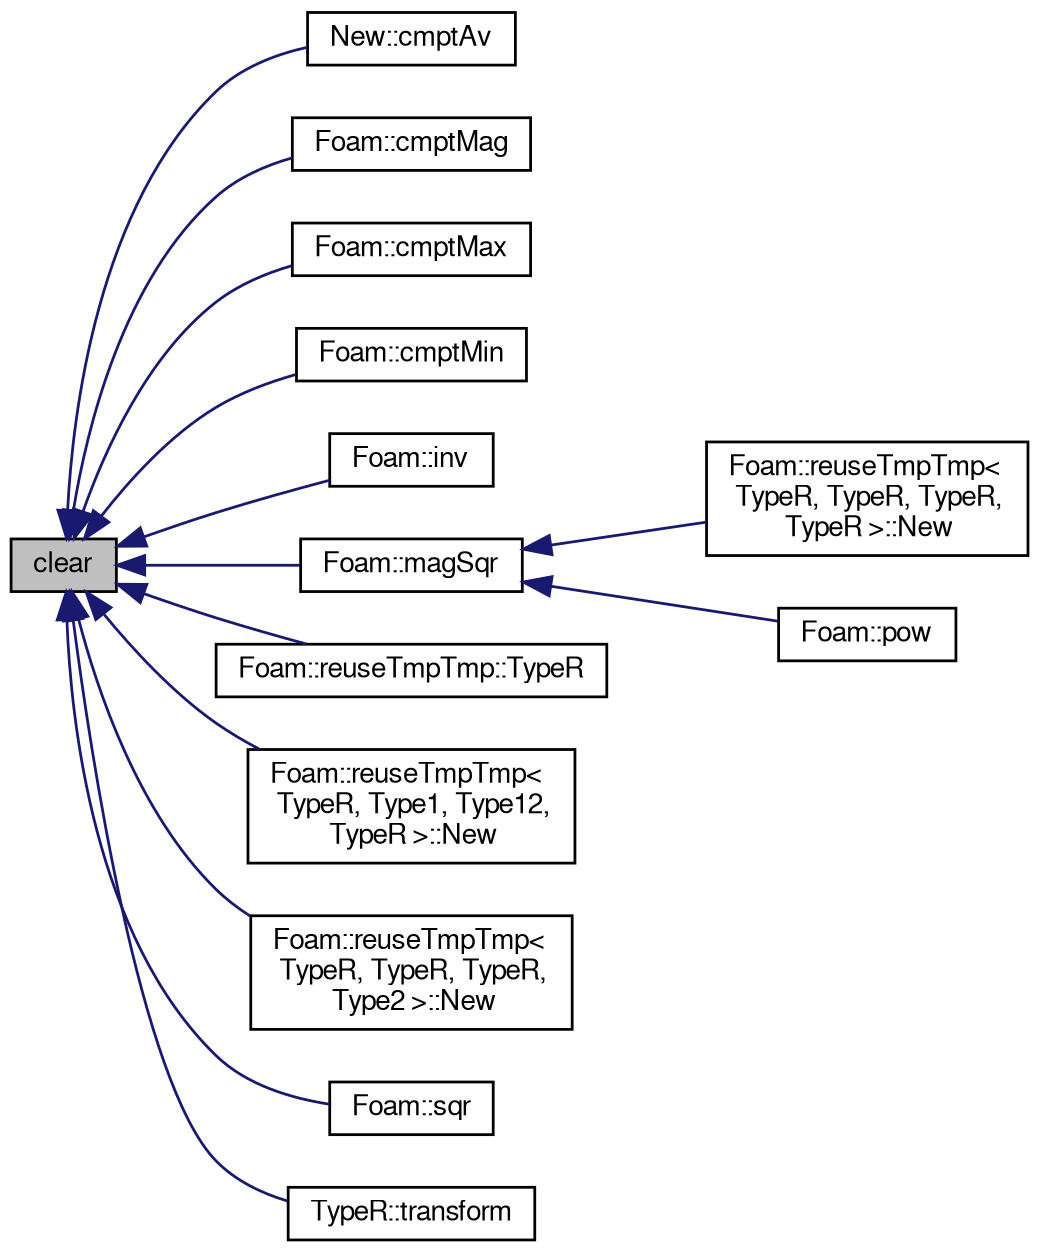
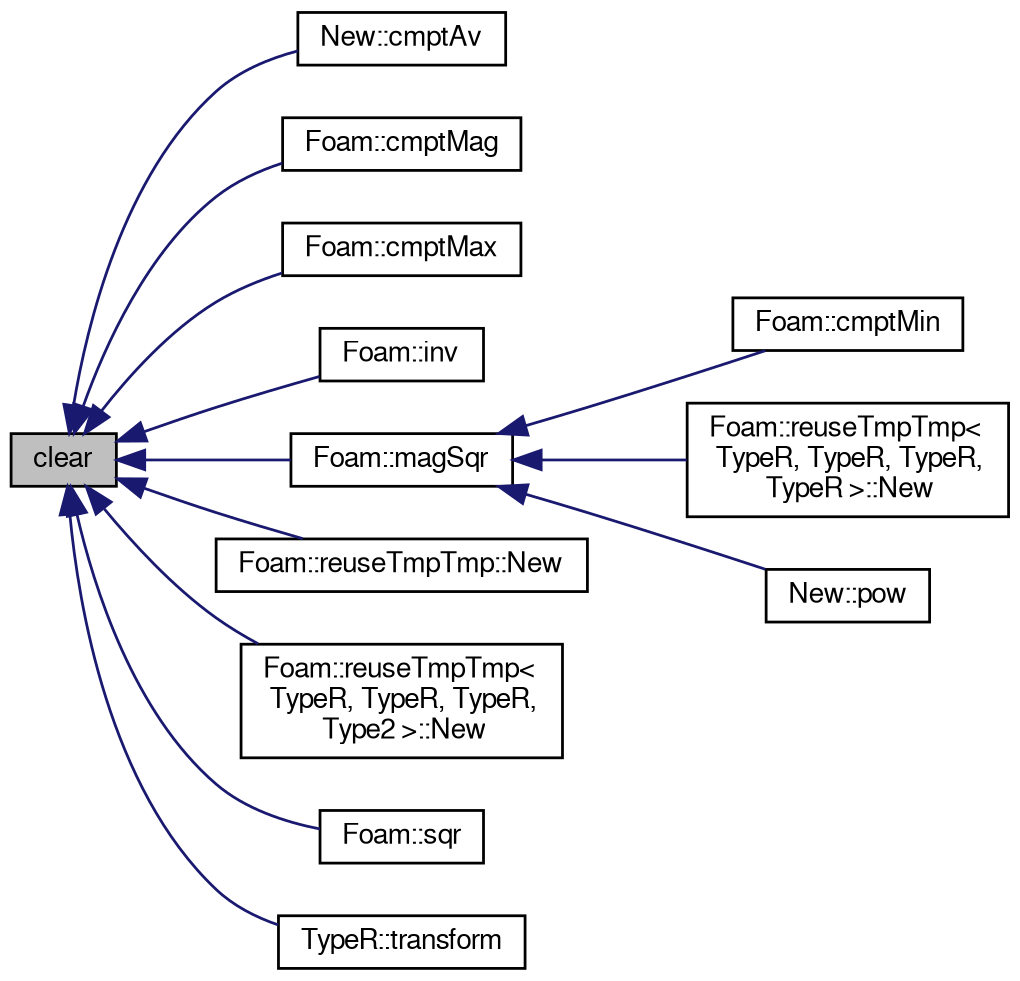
edge "Foam::cmptMin" -> "clear": now "Foam::cmptMin" -> "Foam::magSqr"
node "Foam::pow": label "Foam::pow" -> "New::pow"
node "Foam::reuseTmpTmp::TypeR": label "Foam::reuseTmpTmp::TypeR" -> "Foam::reuseTmpTmp::New"
node "Foam::reuseTmpTmp< TypeR, Type1, Type12, TypeR >::New": removed
